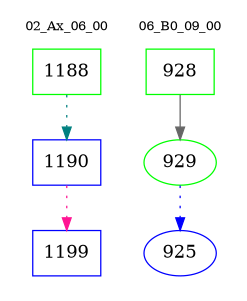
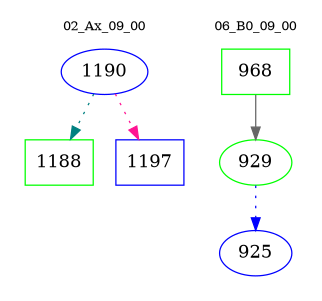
cluster "02_Ax_06_00": label "02_Ax_06_00" -> "02_Ax_09_00"
node "928": label "928" -> "968"
edge "1188" -> "1190": reversed
node "1190": shape box -> ellipse
node "1199": label "1199" -> "1197"
